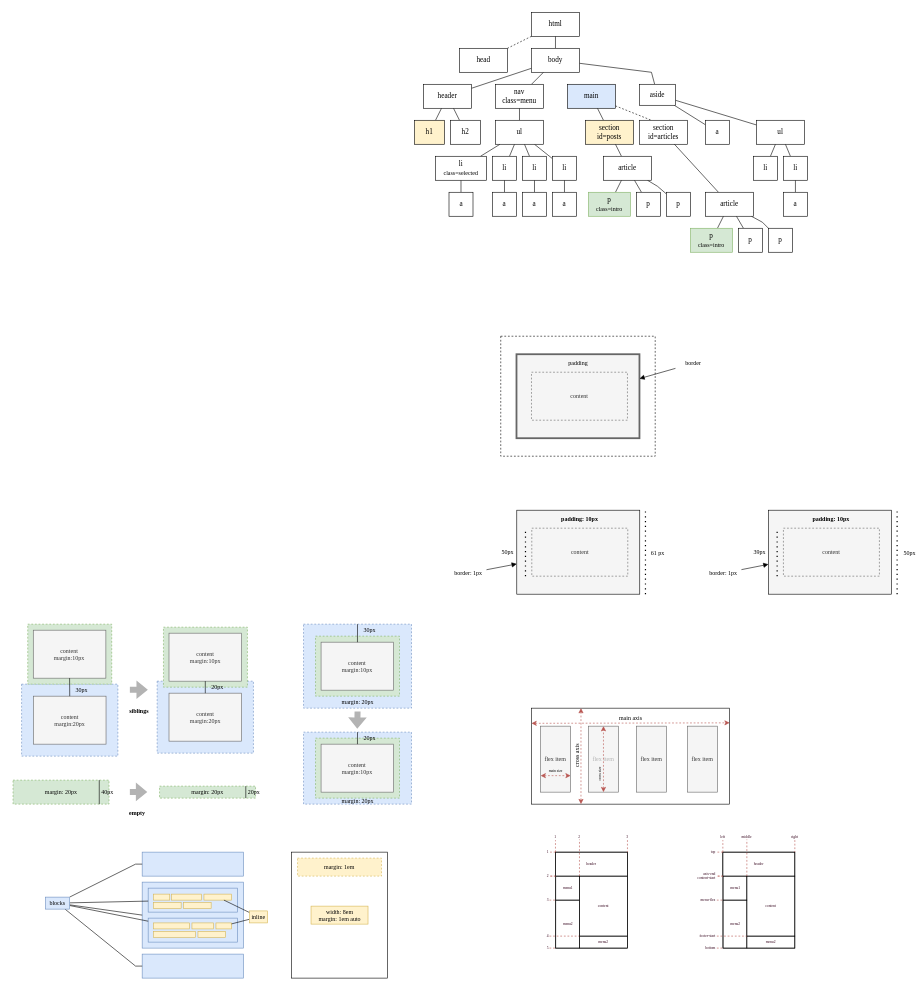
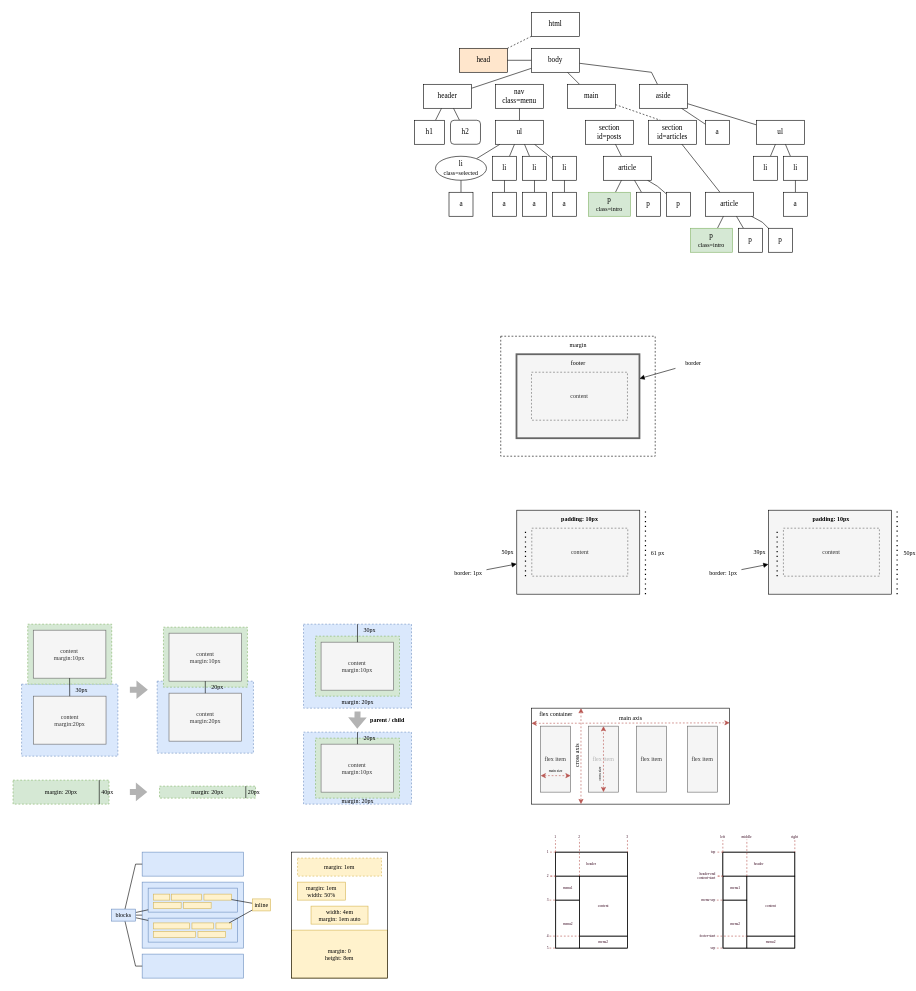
edge "html" -- "body": removed
node "head": fillcolor #ffffff -> #ffe6cc
edge "body" -- "nav class=menu": now "body" -- "head"
edge "body" -- "main": added
node "aside": size 36x21 -> 48x24
node "main": fillcolor #dae8fc -> #ffffff
edge "main" -- "section id=posts": removed
node "h1": fillcolor #fff2cc -> #ffffff
node "h2": shape rectangle -> rounded rectangle
node "section id=posts": fillcolor #fff2cc -> #ffffff
node "section id=articles": moved (663, 132) -> (672, 132)
node "li class=selected": shape rectangle -> ellipse
node "margin": added
node "padding": label "padding" -> "footer"
node "siblings": removed
node "flex container": added
node "parent / child": added
node "empty": removed
node "axis-end content-start": label "axis-end content-start" -> "header-end content-start"
node "margin: 1em width: 50%": added
node "menu-flex": label "menu-flex" -> "menu-sep"
node "blocks": moved (57, 903) -> (123, 915)
node "width: 8em margin: 1em auto": label "width: 8em margin: 1em auto" -> "width: 4em margin: 1em auto"
node "inline": moved (258, 917) -> (261, 905)
node "bottom": label "bottom" -> "sep"
node "margin: 0 height: 8em": added
